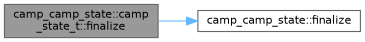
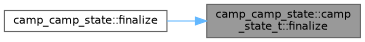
edge "camp_camp_state::camp _state_t::finalize" -> "camp_camp_state::finalize": reversed
